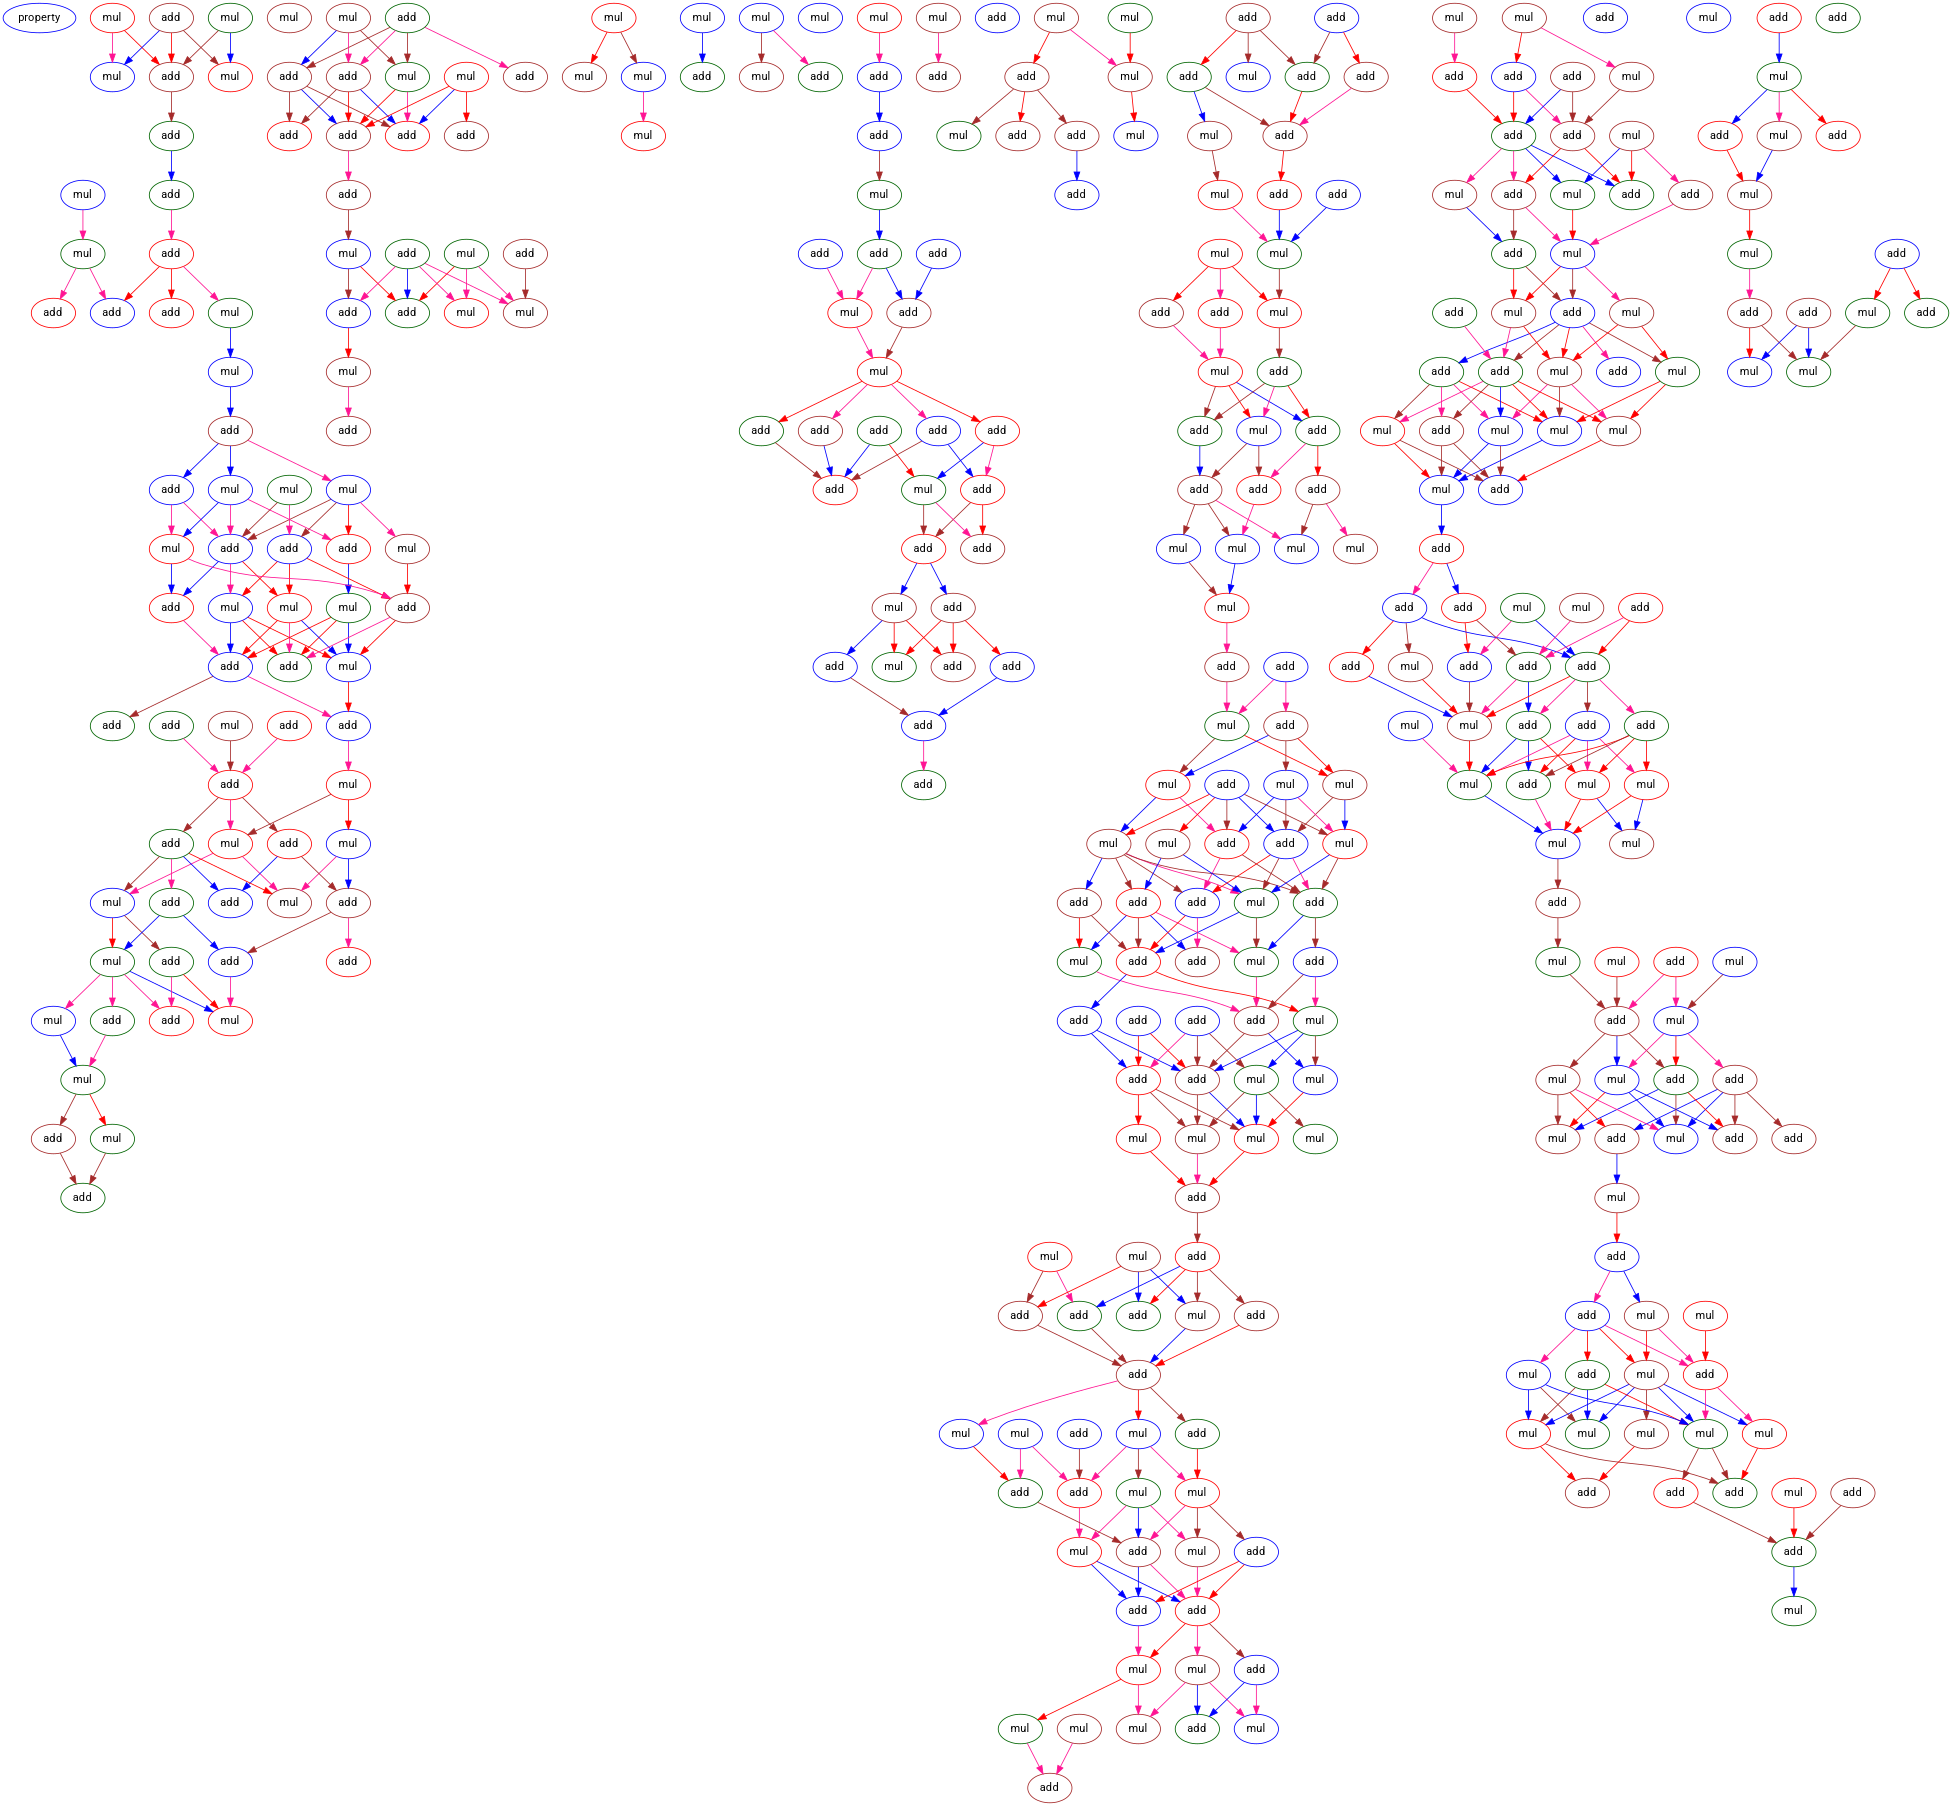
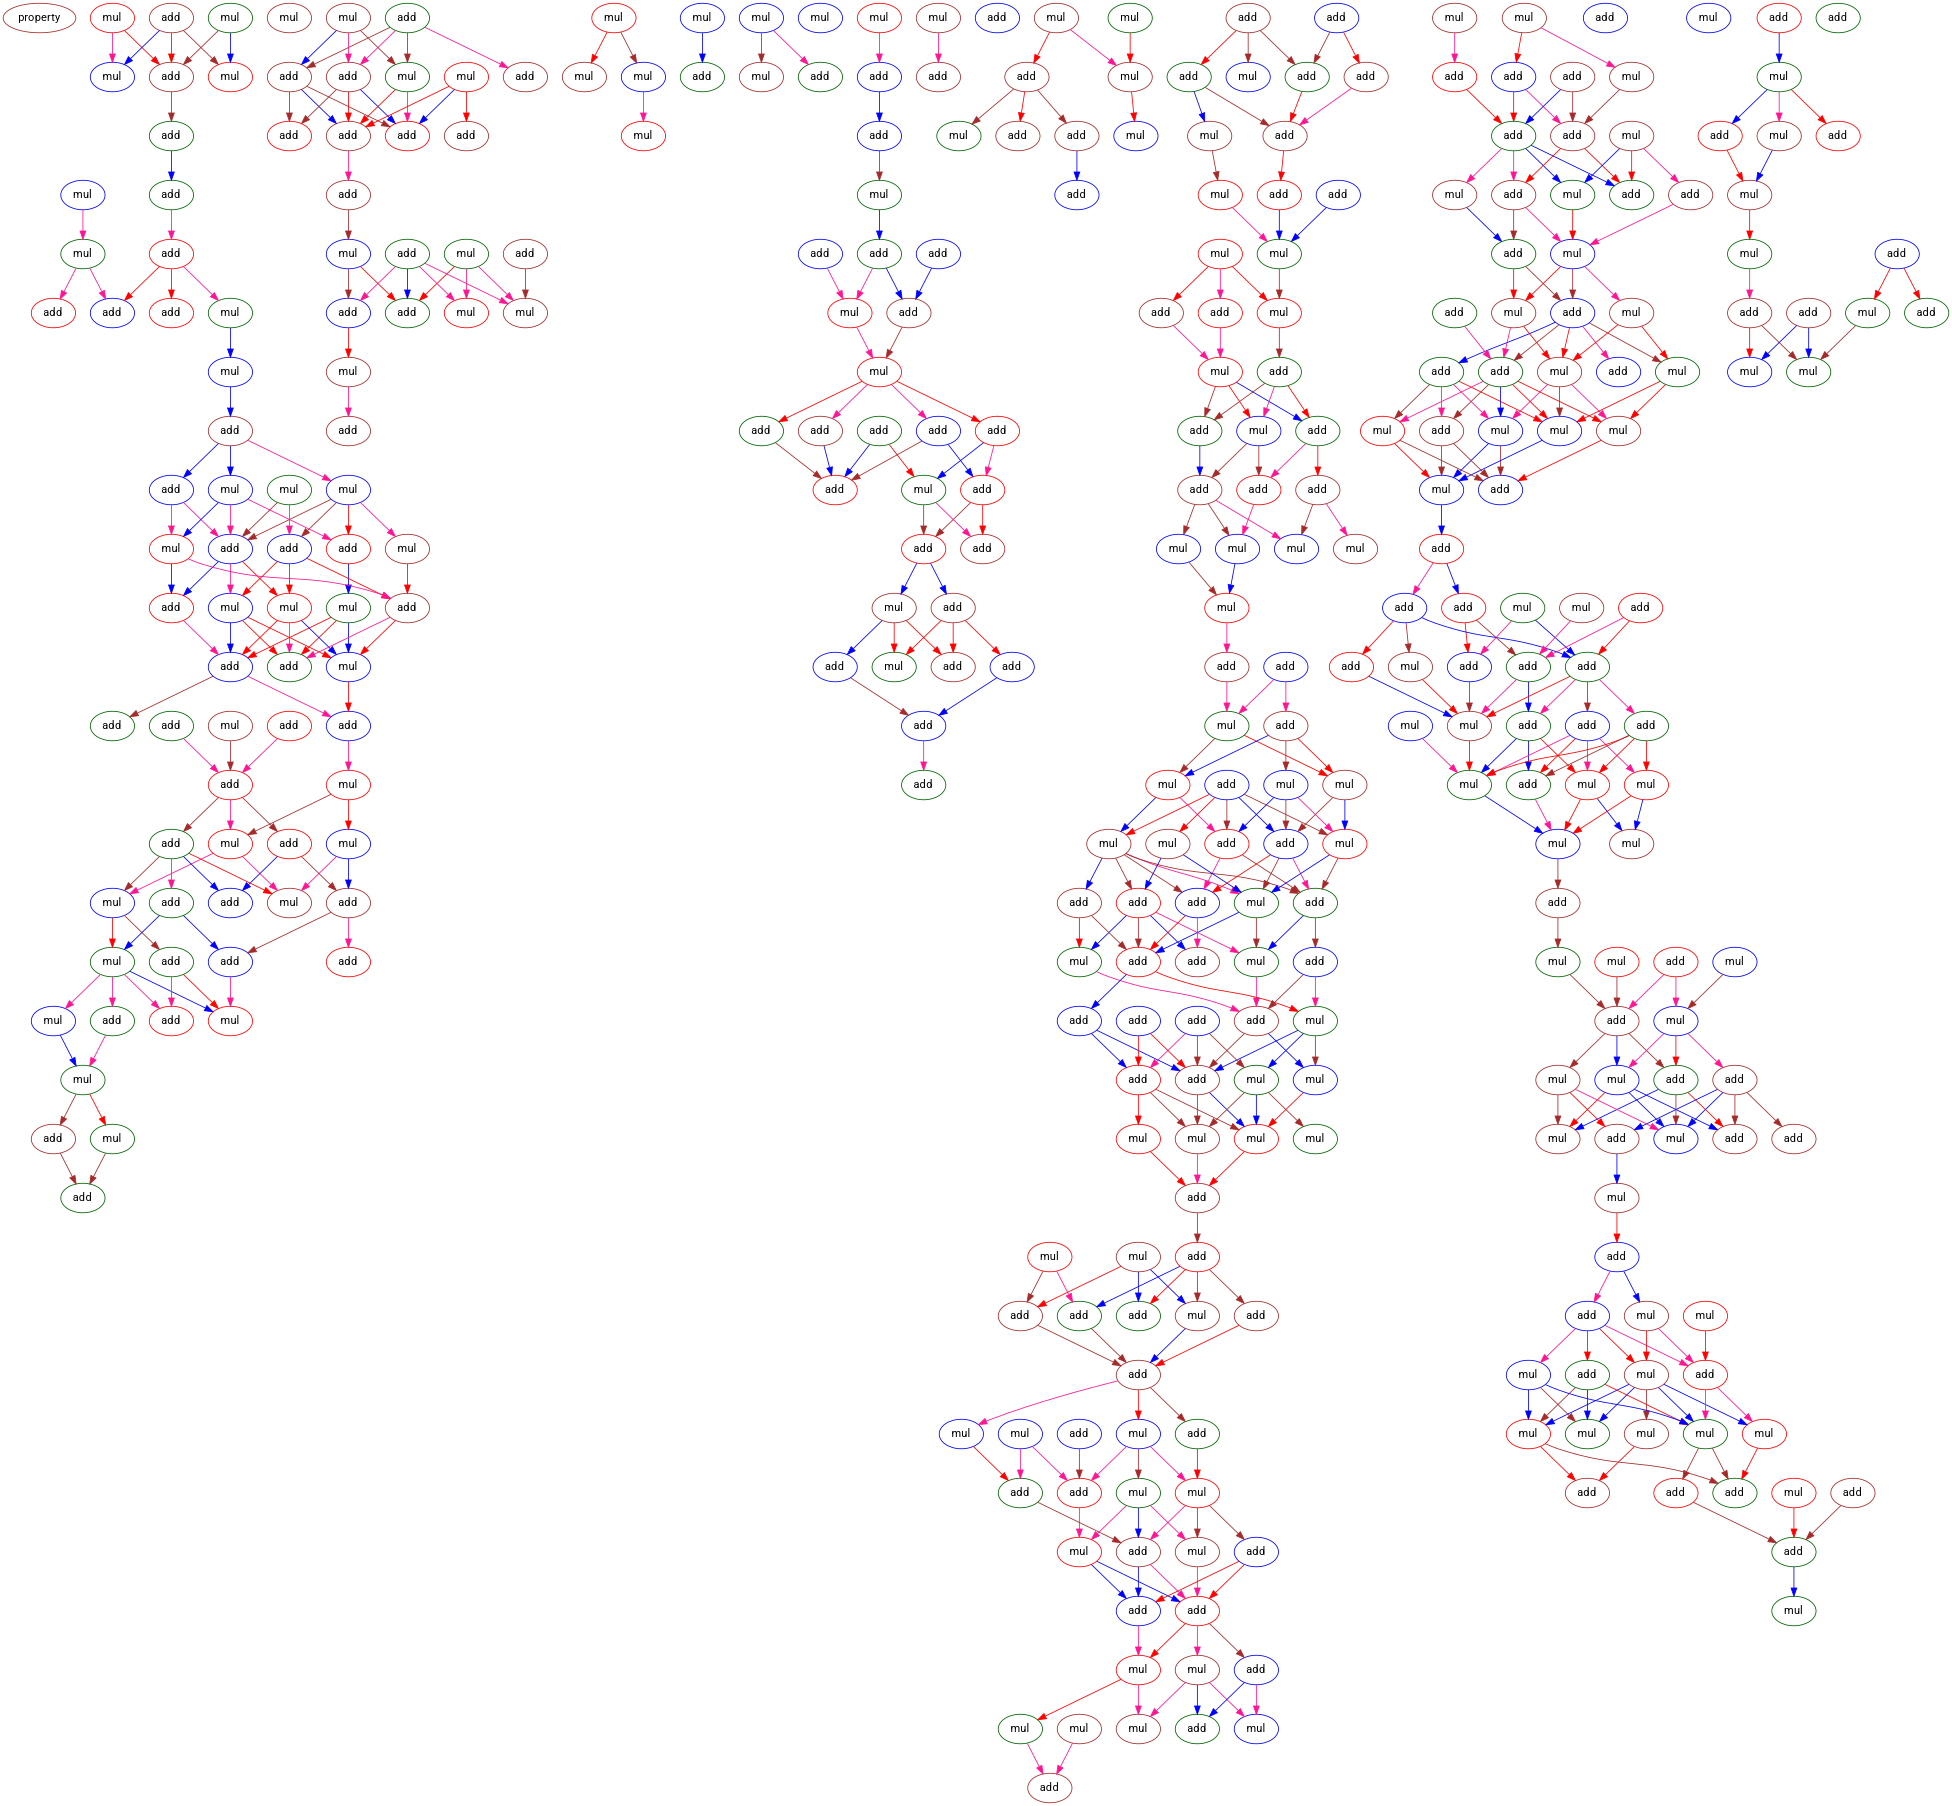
node "property": color blue -> brown
